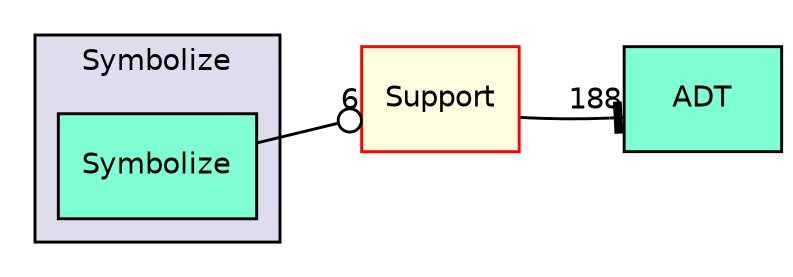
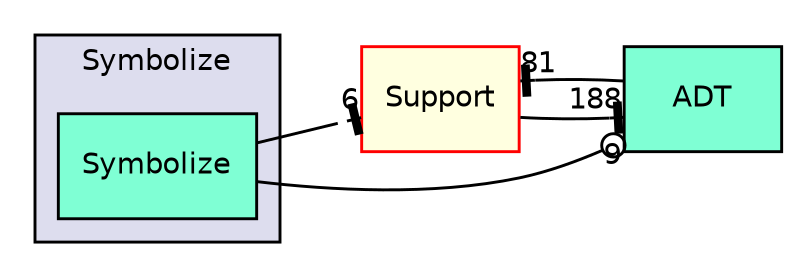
edge "ADT" -> "Support": added
edge "Symbolize" -> "Support": arrowhead odot -> tee
edge "Symbolize" -> "ADT": added
